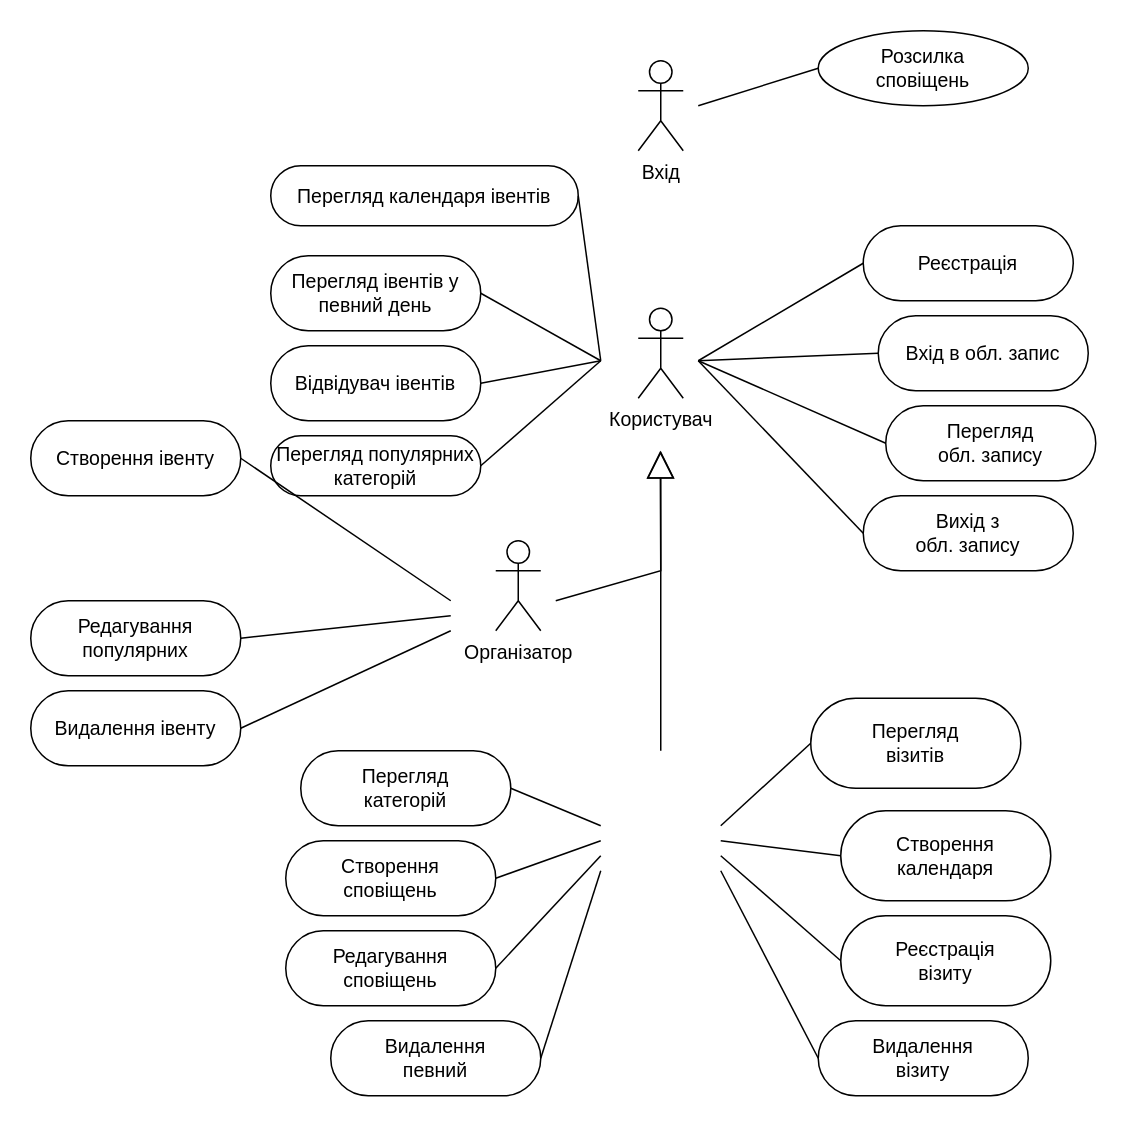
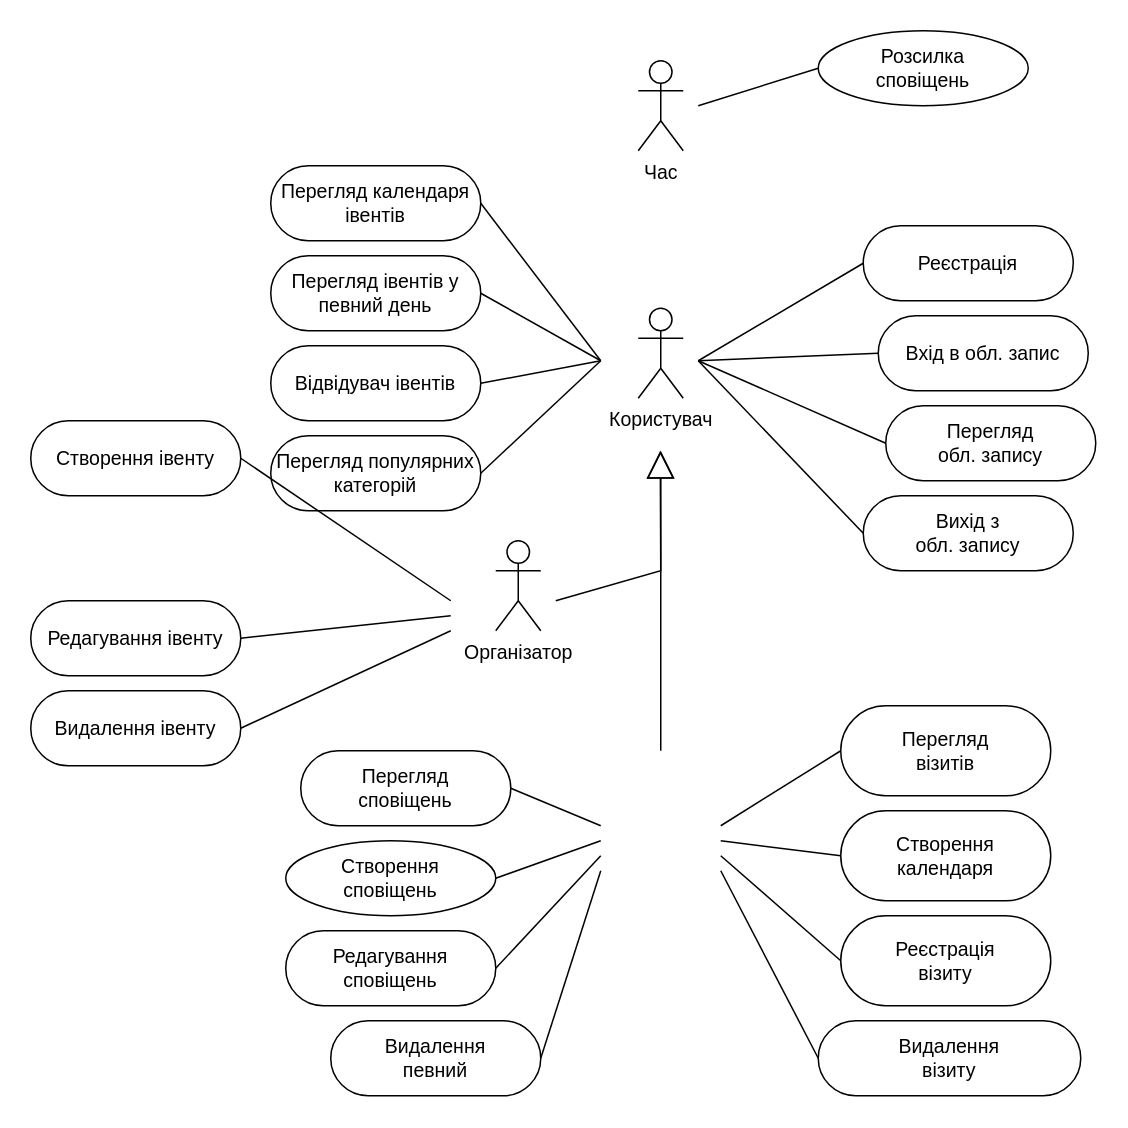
node "Вхід": label "Вхід" -> "Час"
node "Перегляд календаря івентів": size 308x60 -> 210x75
node "Перегляд популярних категорій": size 210x60 -> 210x75
node "Редагування популярних": label "Редагування популярних" -> "Редагування івенту"
node "Перегляд візитів": moved (916, 743) -> (946, 751)
node "Перегляд категорій": label "Перегляд категорій" -> "Перегляд сповіщень"
node "Створення сповіщень": shape rounded rectangle -> ellipse
node "Видалення візиту": size 210x75 -> 263x75
